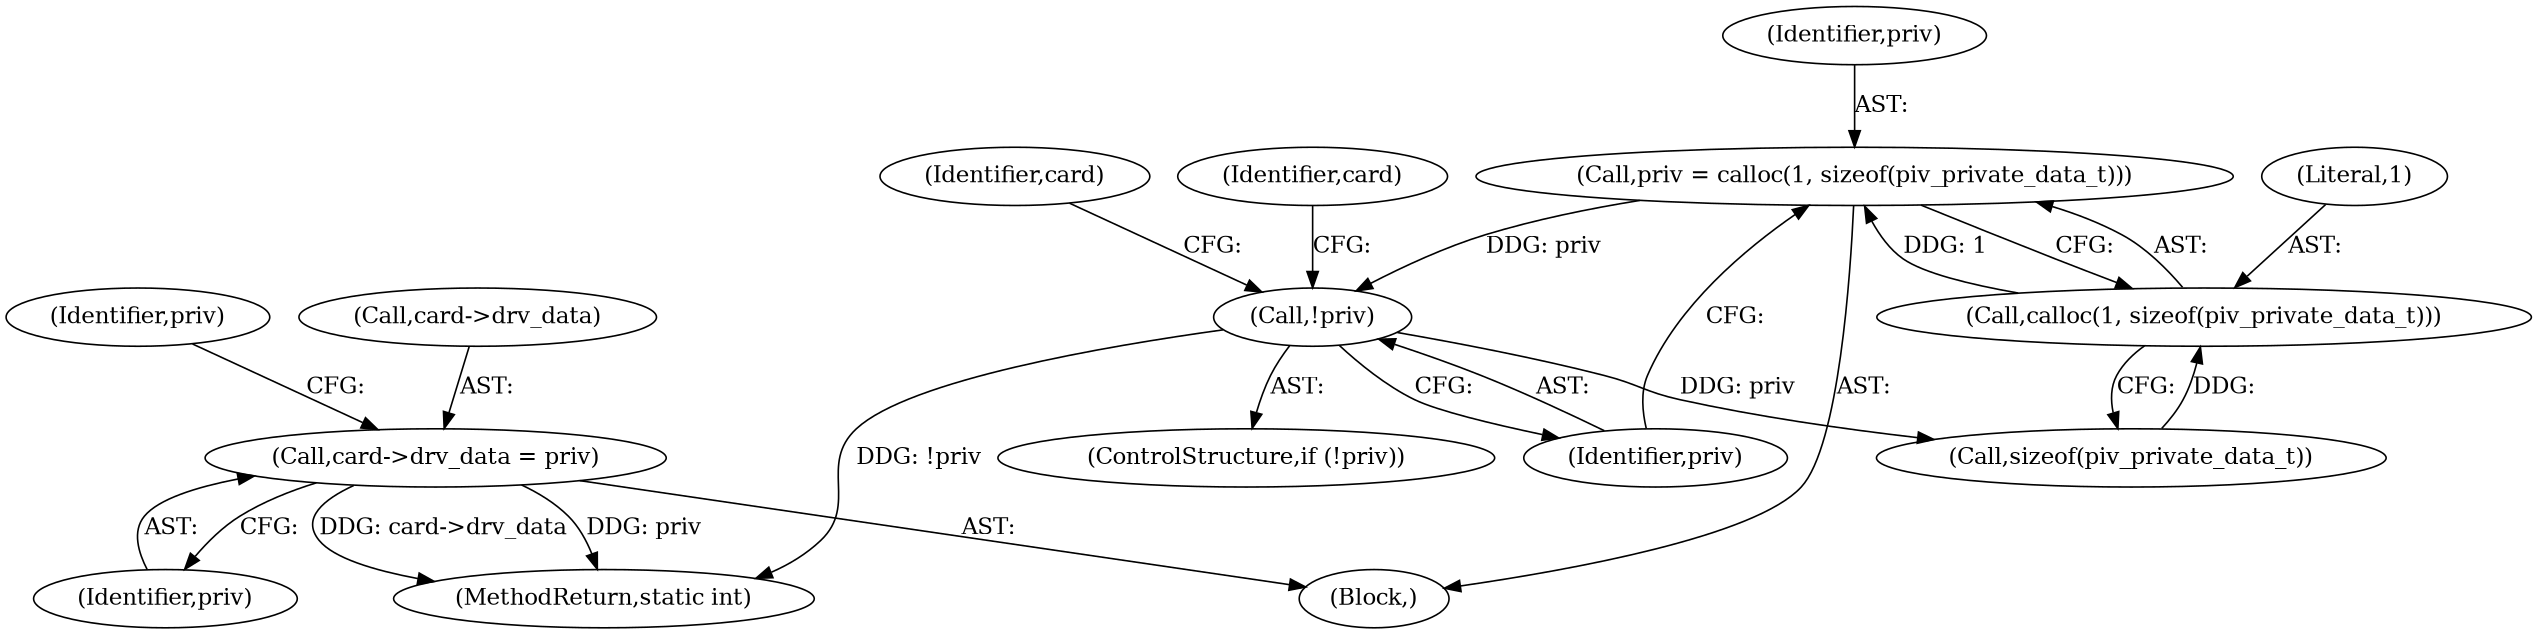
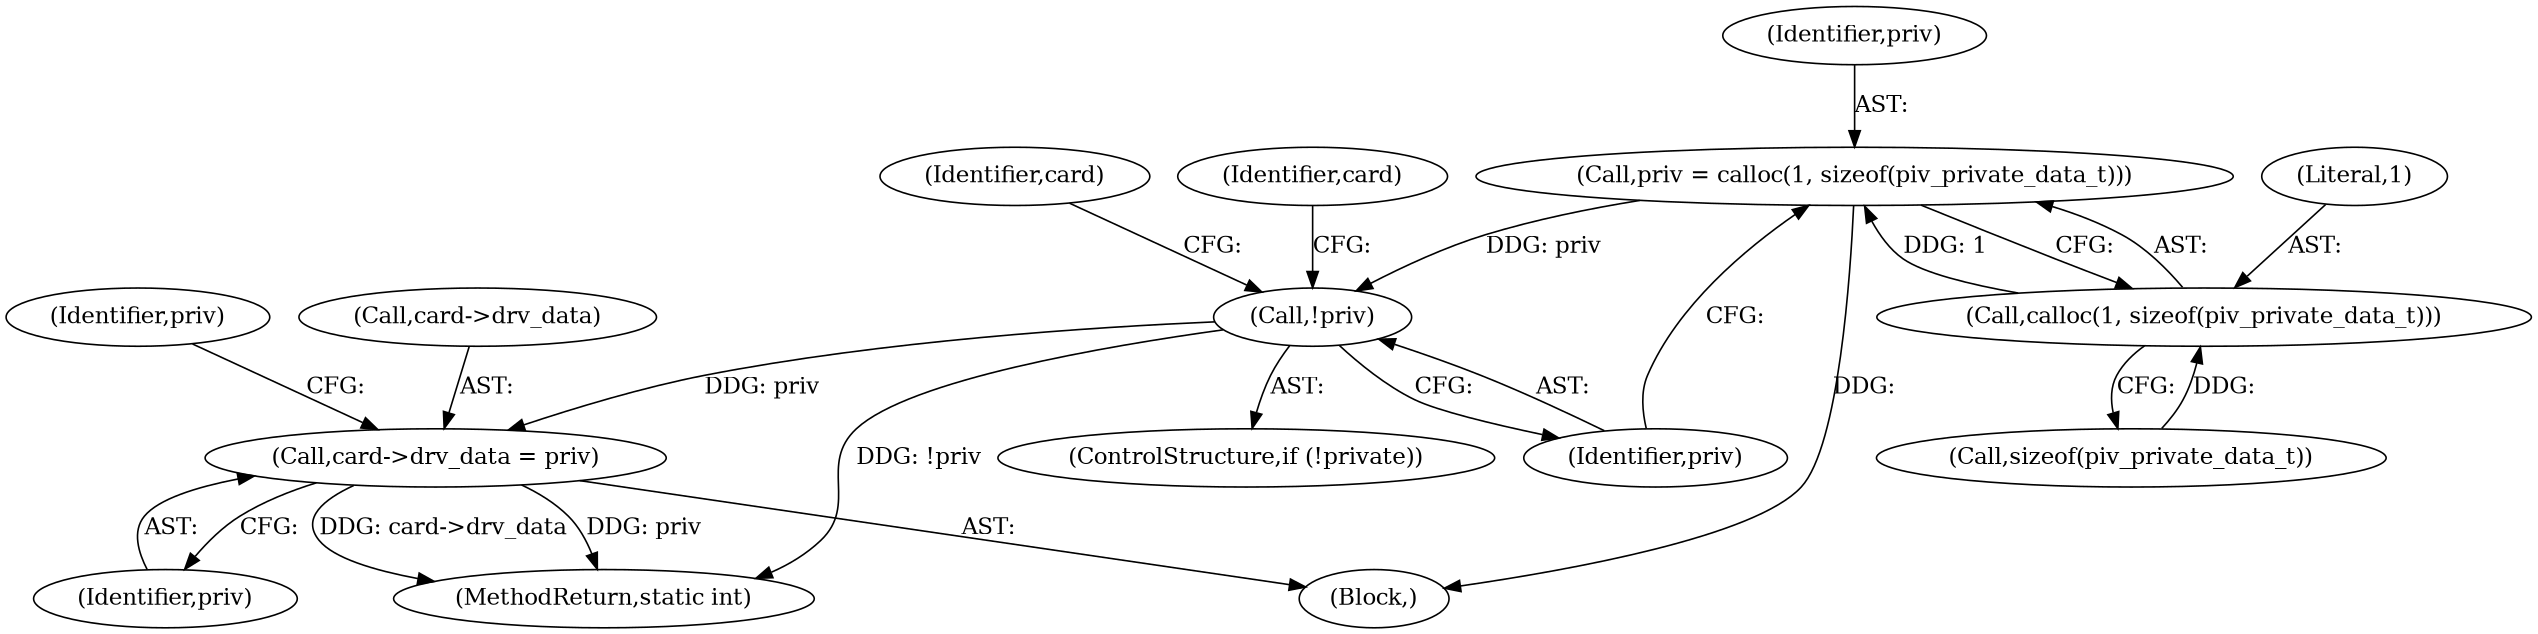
edge "(Call,priv = calloc(1, sizeof(piv_private_data_t)))" -> "(Block,)": label "AST: " -> "DDG: "
edge "(Call,!priv)" -> "(Call,sizeof(piv_private_data_t))": now "(Call,!priv)" -> "(Call,card->drv_data = priv)"
node "(ControlStructure,if (!priv))": label "(ControlStructure,if (!priv))" -> "(ControlStructure,if (!private))"
